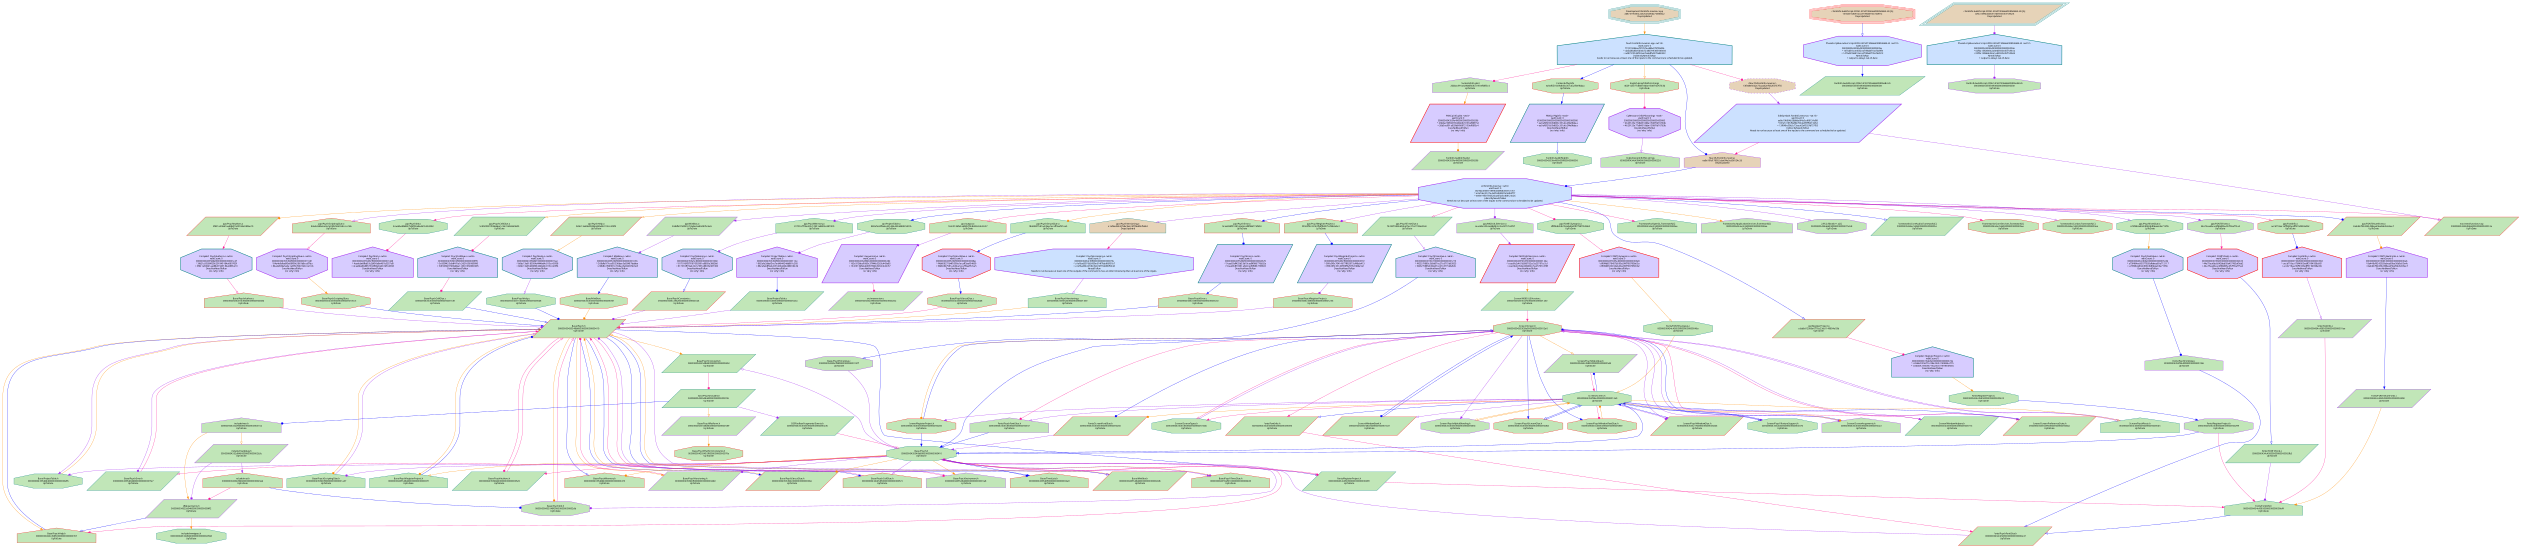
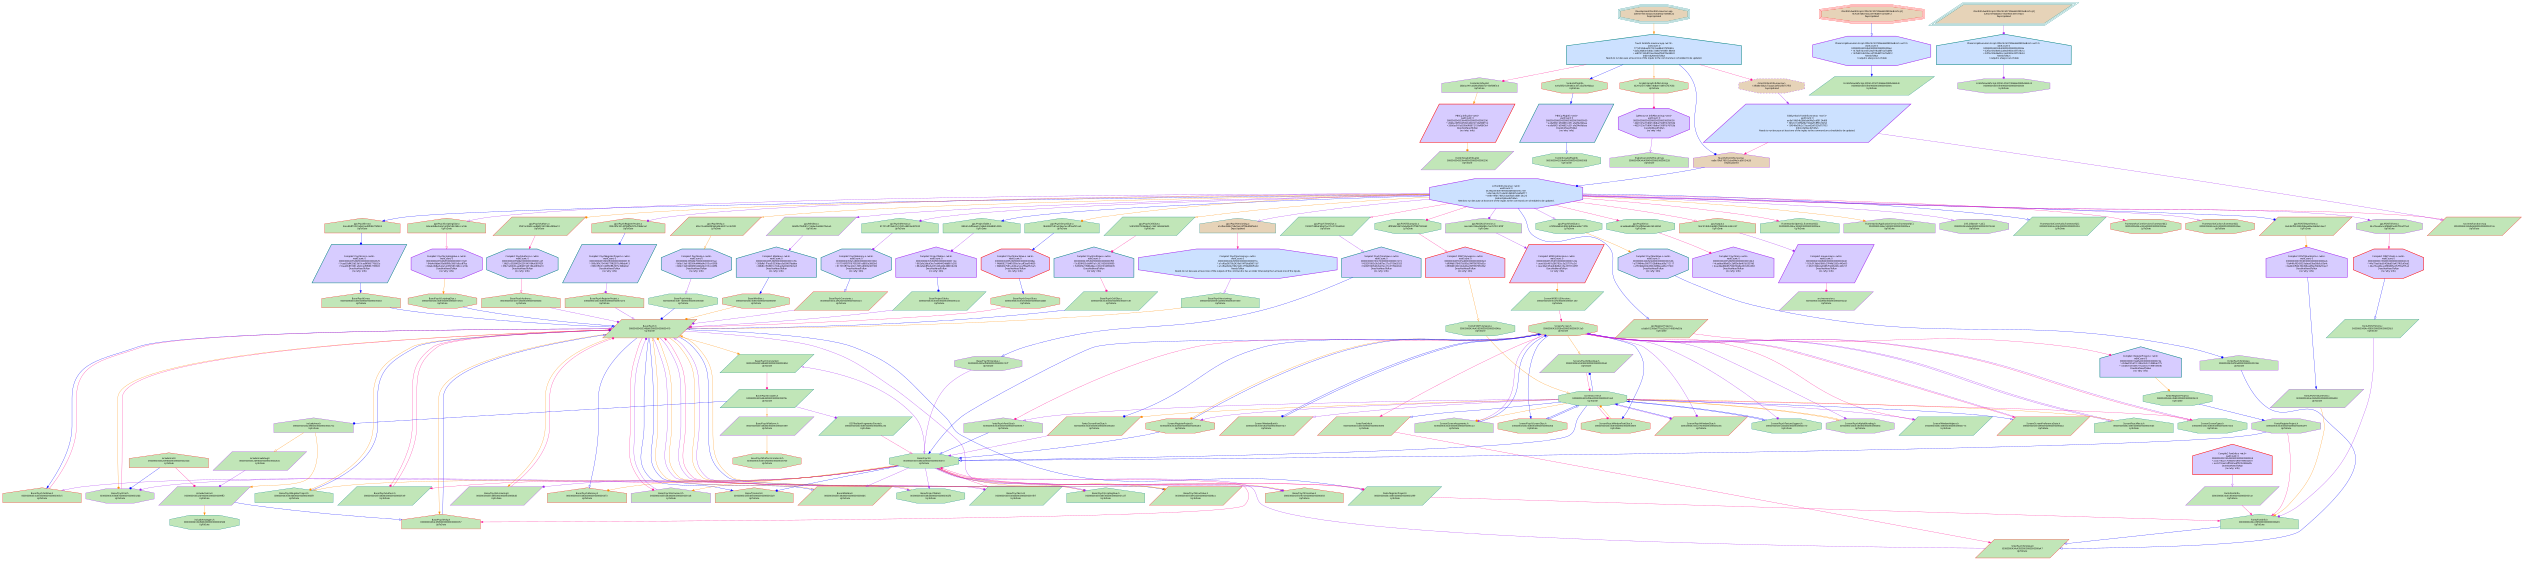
node "ppc/ProjectTable.o 882afa2df9a6a551d464424dd881d22b UpToDate": shape octagon -> house
node "ppc/FontInfo.o accb718aa16ff9335edff3194938a00c UpToDate": removed
edge "include/mwdebug.h 000000004332d9460000000000002b3c UpToDate" -> "include/mat.h 000000004332d94600000000000023ab UpToDate": removed
node "dfdeea/matrix.h 000000004332d9460000000000009ff2 UpToDate": label "dfdeea/matrix.h 000000004332d9460000000000009ff2 UpToDate" -> "include/matrix.h 000000004332d9460000000000009ff2 UpToDate"
